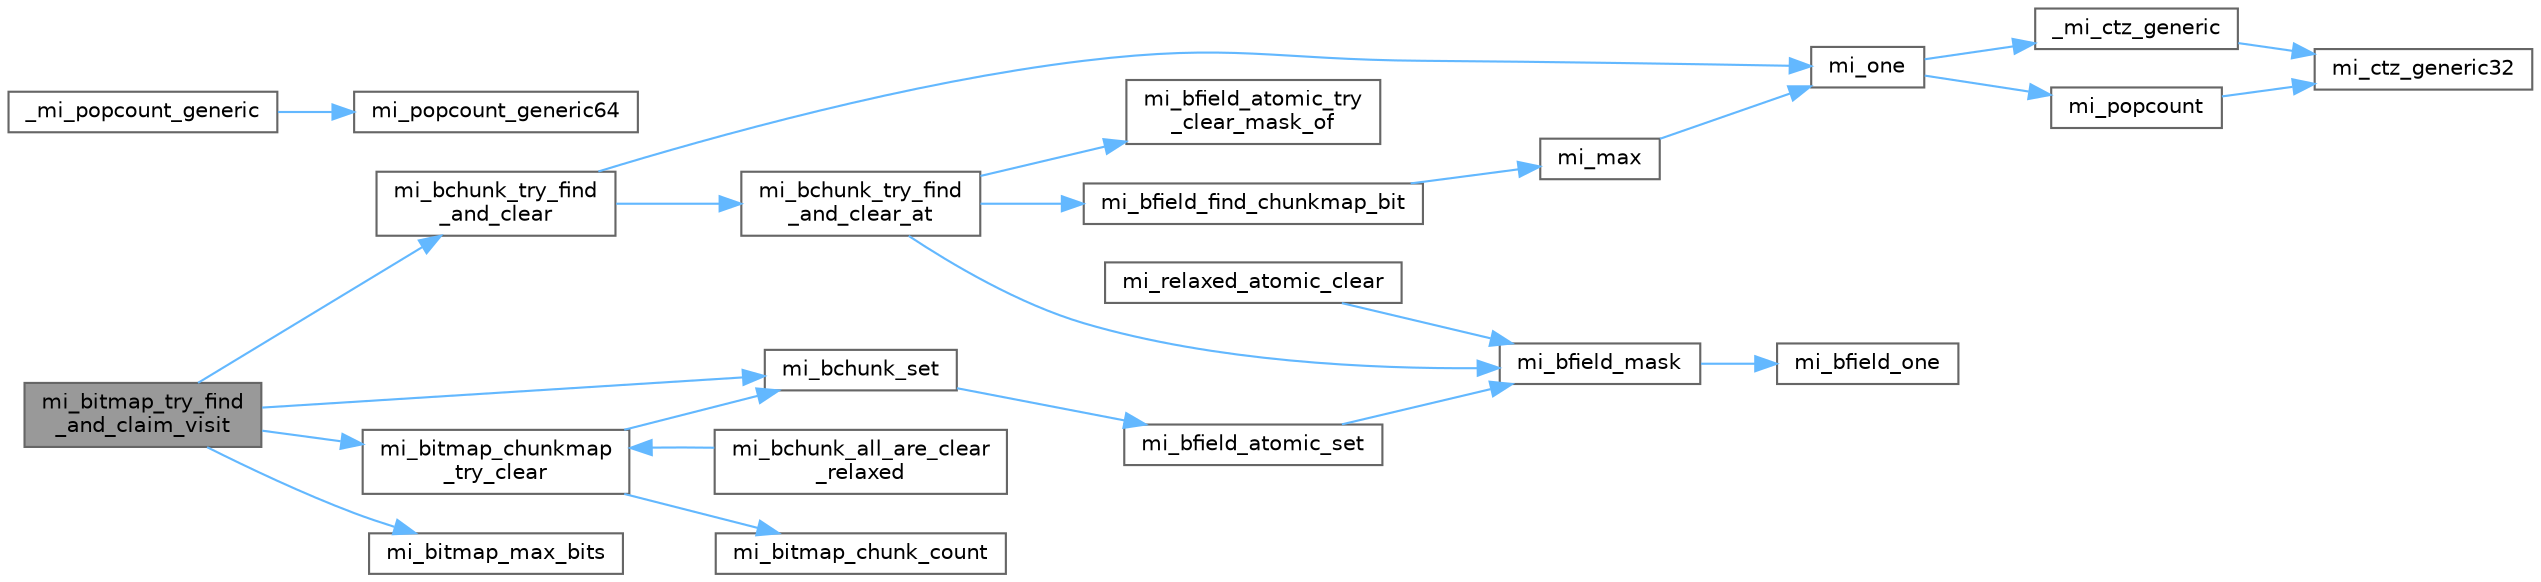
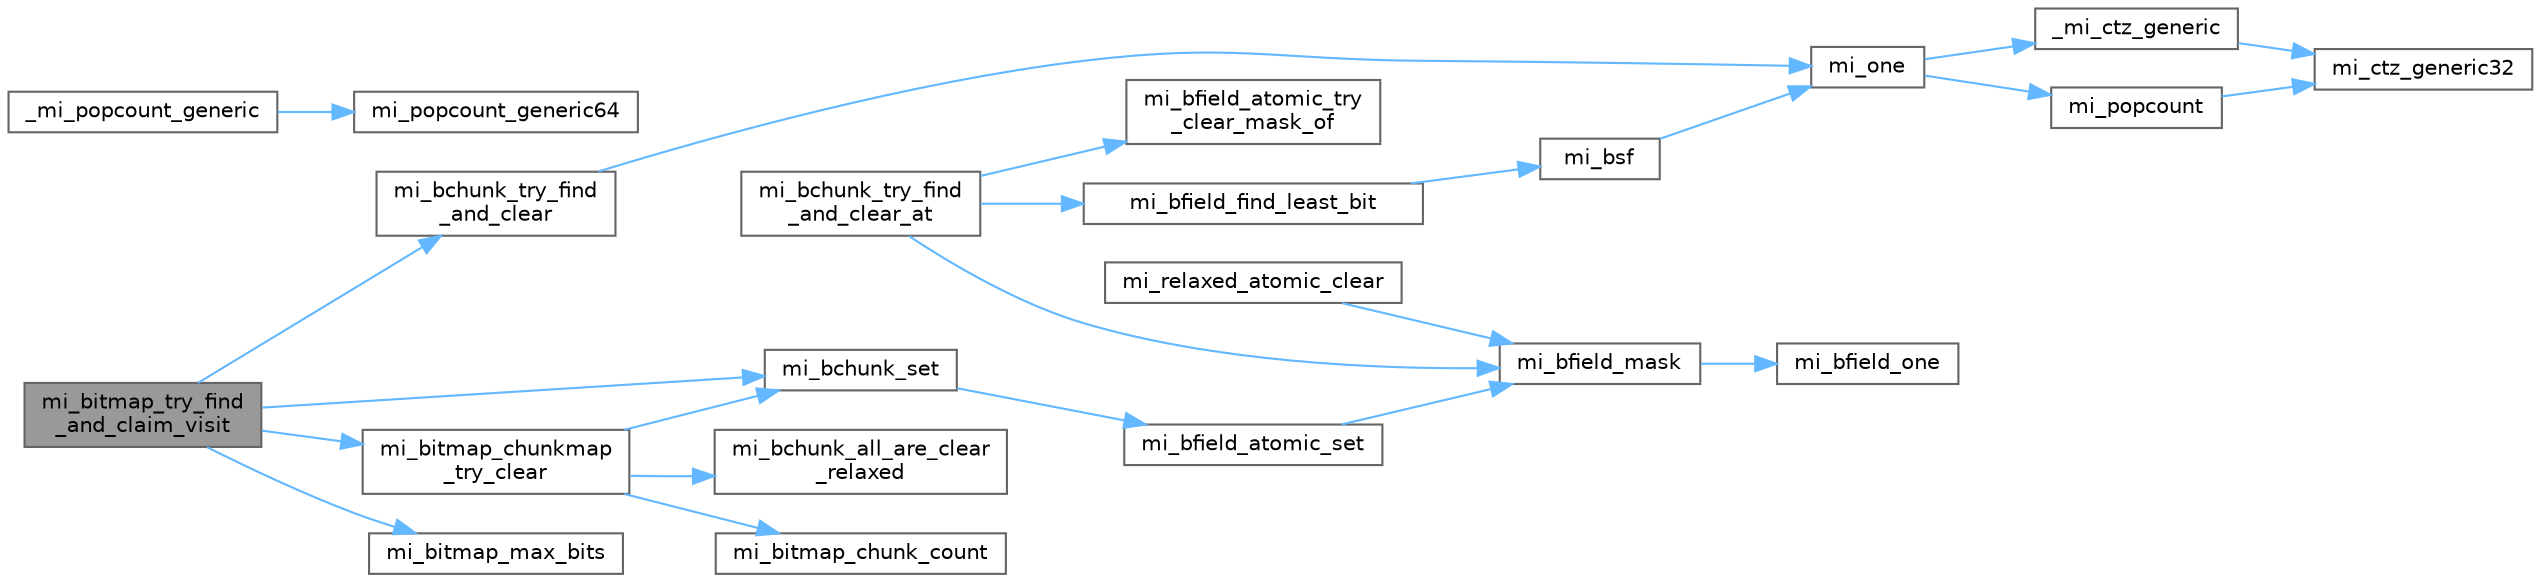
node "mi_max": label "mi_max" -> "mi_bsf"
edge "mi_bchunk_try_find _and_clear" -> "mi_bchunk_try_find _and_clear_at": removed
node "mi_bfield_find_chunkmap_bit": label "mi_bfield_find_chunkmap_bit" -> "mi_bfield_find_least_bit"
edge "mi_bchunk_all_are_clear _relaxed" -> "mi_bitmap_chunkmap _try_clear": reversed
